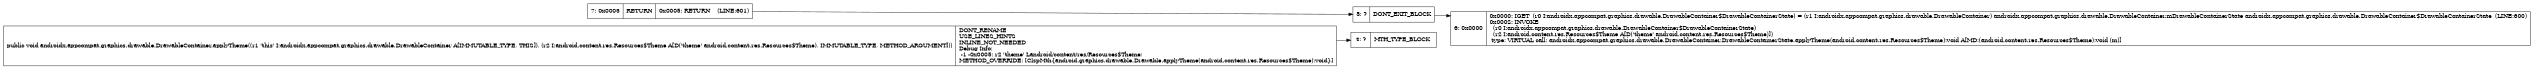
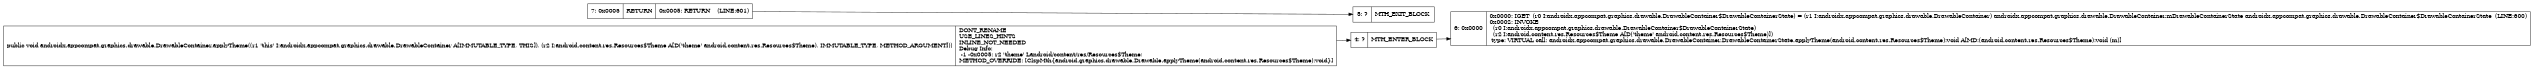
node "5: ?": text "DONT_EXIT_BLOCK" -> "MTH_EXIT_BLOCK"
edge "5: ?" -> "6: 0x0000": now "4: ?" -> "6: 0x0000"
node "4: ?": text "MTH_TYPE_BLOCK" -> "MTH_ENTER_BLOCK"
